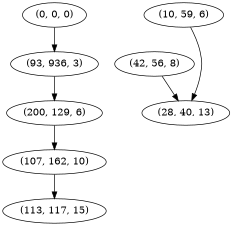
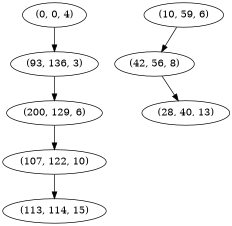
node "(0, 0, 0)": label "(0, 0, 0)" -> "(0, 0, 4)"
edge "(10, 59, 6)" -> "(28, 40, 13)": now "(10, 59, 6)" -> "(42, 56, 8)"
node "(93, 936, 3)": label "(93, 936, 3)" -> "(93, 136, 3)"
node "(107, 162, 10)": label "(107, 162, 10)" -> "(107, 122, 10)"
node "(113, 117, 15)": label "(113, 117, 15)" -> "(113, 114, 15)"
